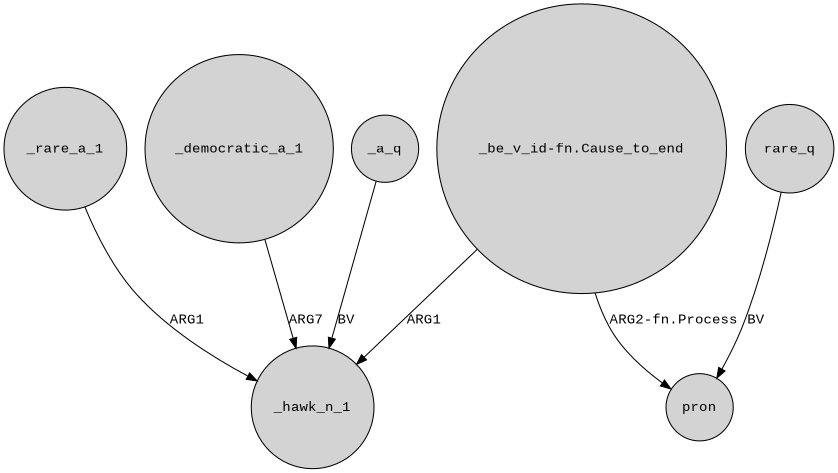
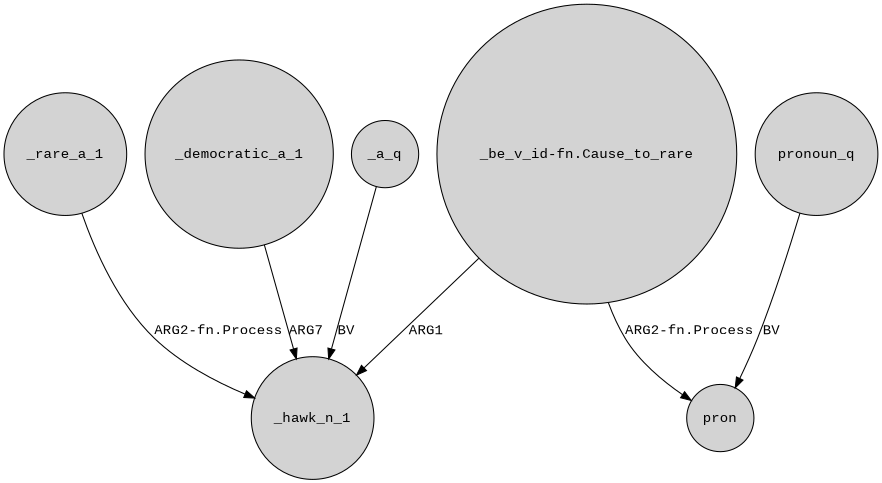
node "_be_v_id-fn.Cause_to_end": label "_be_v_id-fn.Cause_to_end" -> "_be_v_id-fn.Cause_to_rare"
node "rare_q": label "rare_q" -> "pronoun_q"
edge "_rare_a_1" -> "_hawk_n_1": label "ARG1" -> "ARG2-fn.Process"
